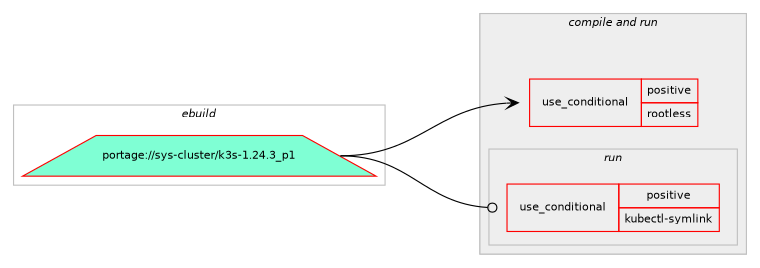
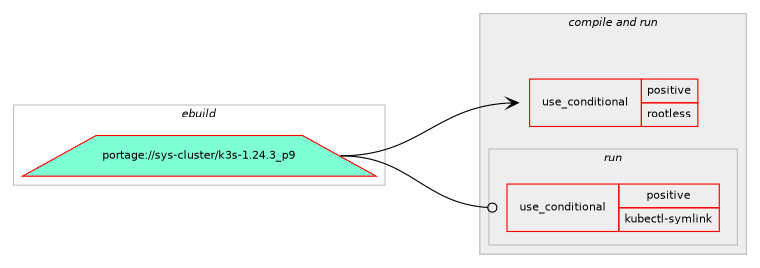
node "portage://sys-cluster/k3s-1.24.3_p1": label "portage://sys-cluster/k3s-1.24.3_p1" -> "portage://sys-cluster/k3s-1.24.3_p9"
